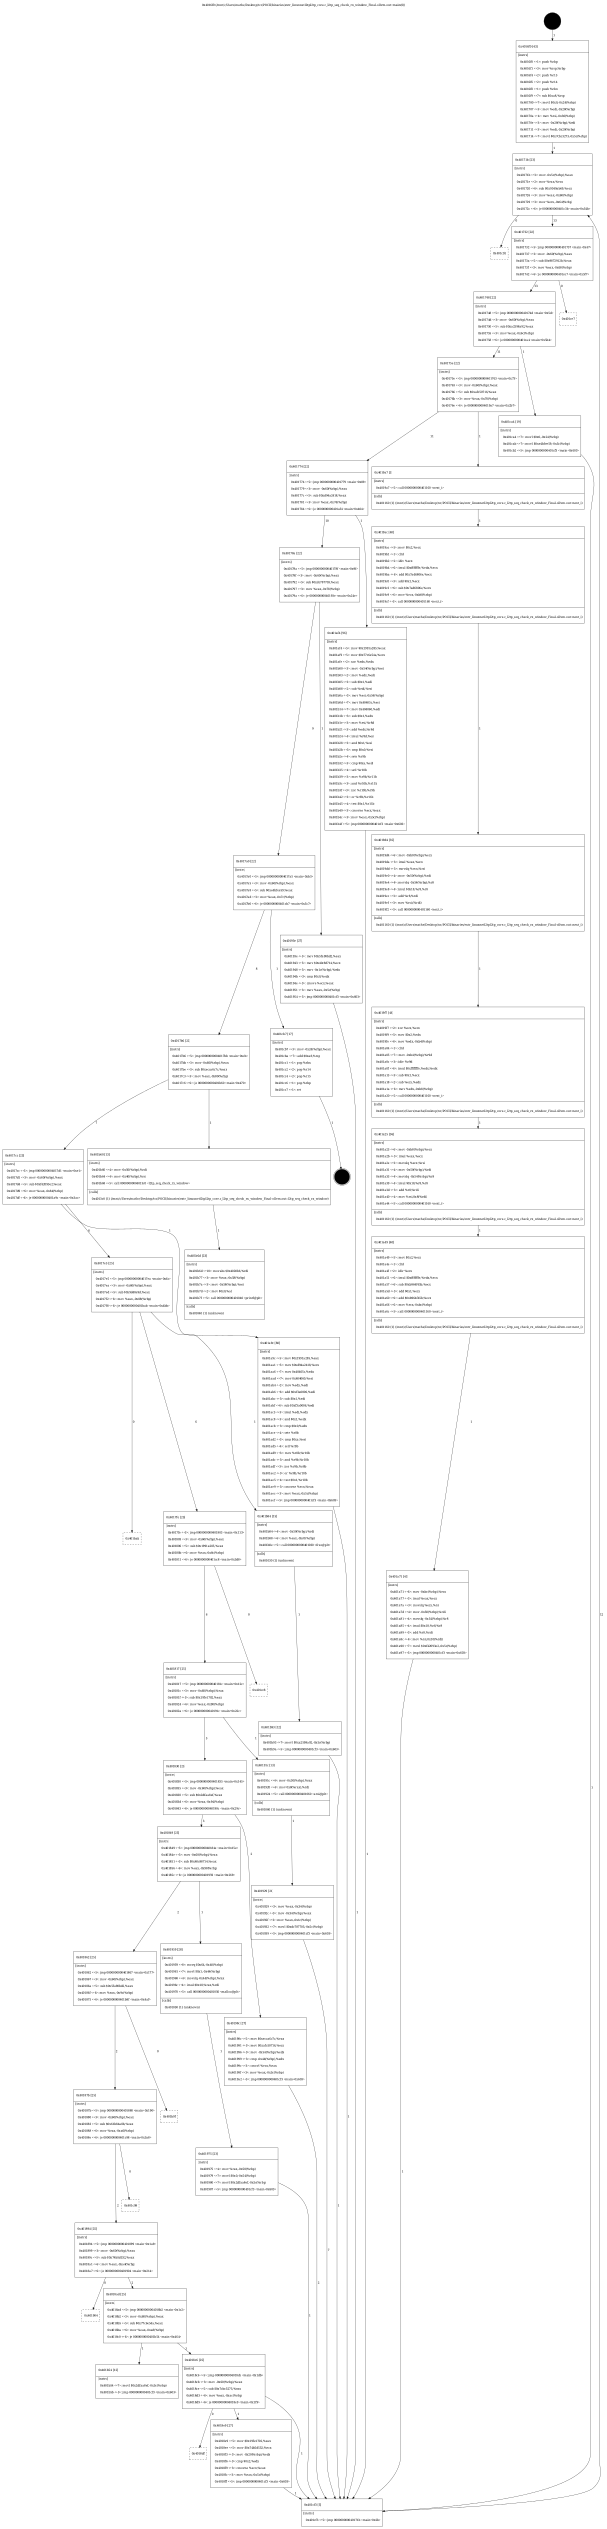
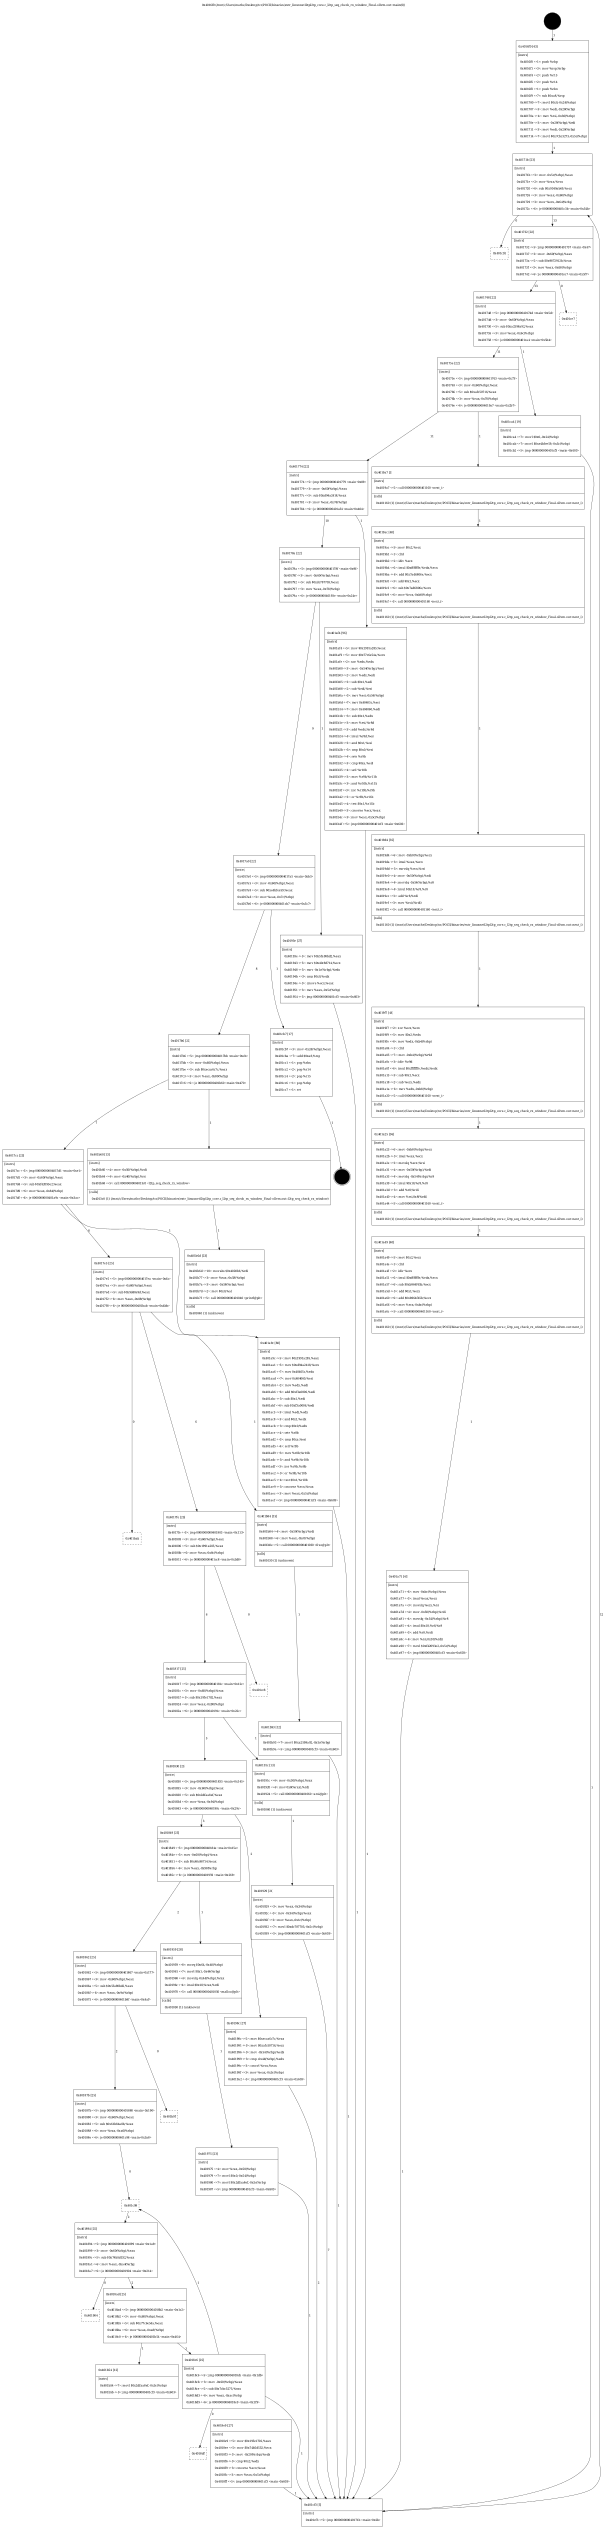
edge "0x40187b [25]" -> "0x401894 [25]": now "0x401c98" -> "0x401894 [25]"
edge "0x4018c6 [25]" -> "0x4018e9 [27]": now "0x4018c6 [25]" -> "0x401c98"
